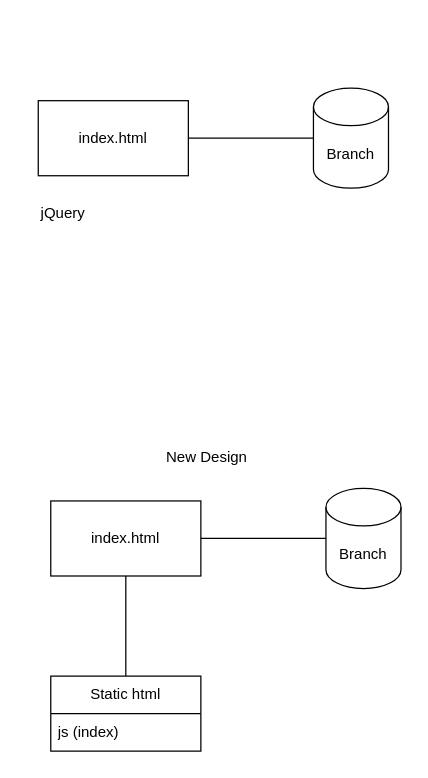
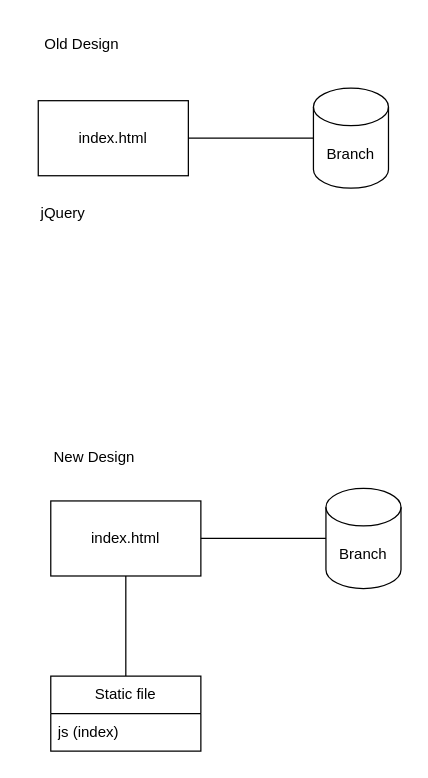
node "Old Design": added
node "New Design": moved (207, 457) -> (94, 457)
node "Static html": label "Static html" -> "Static file"
